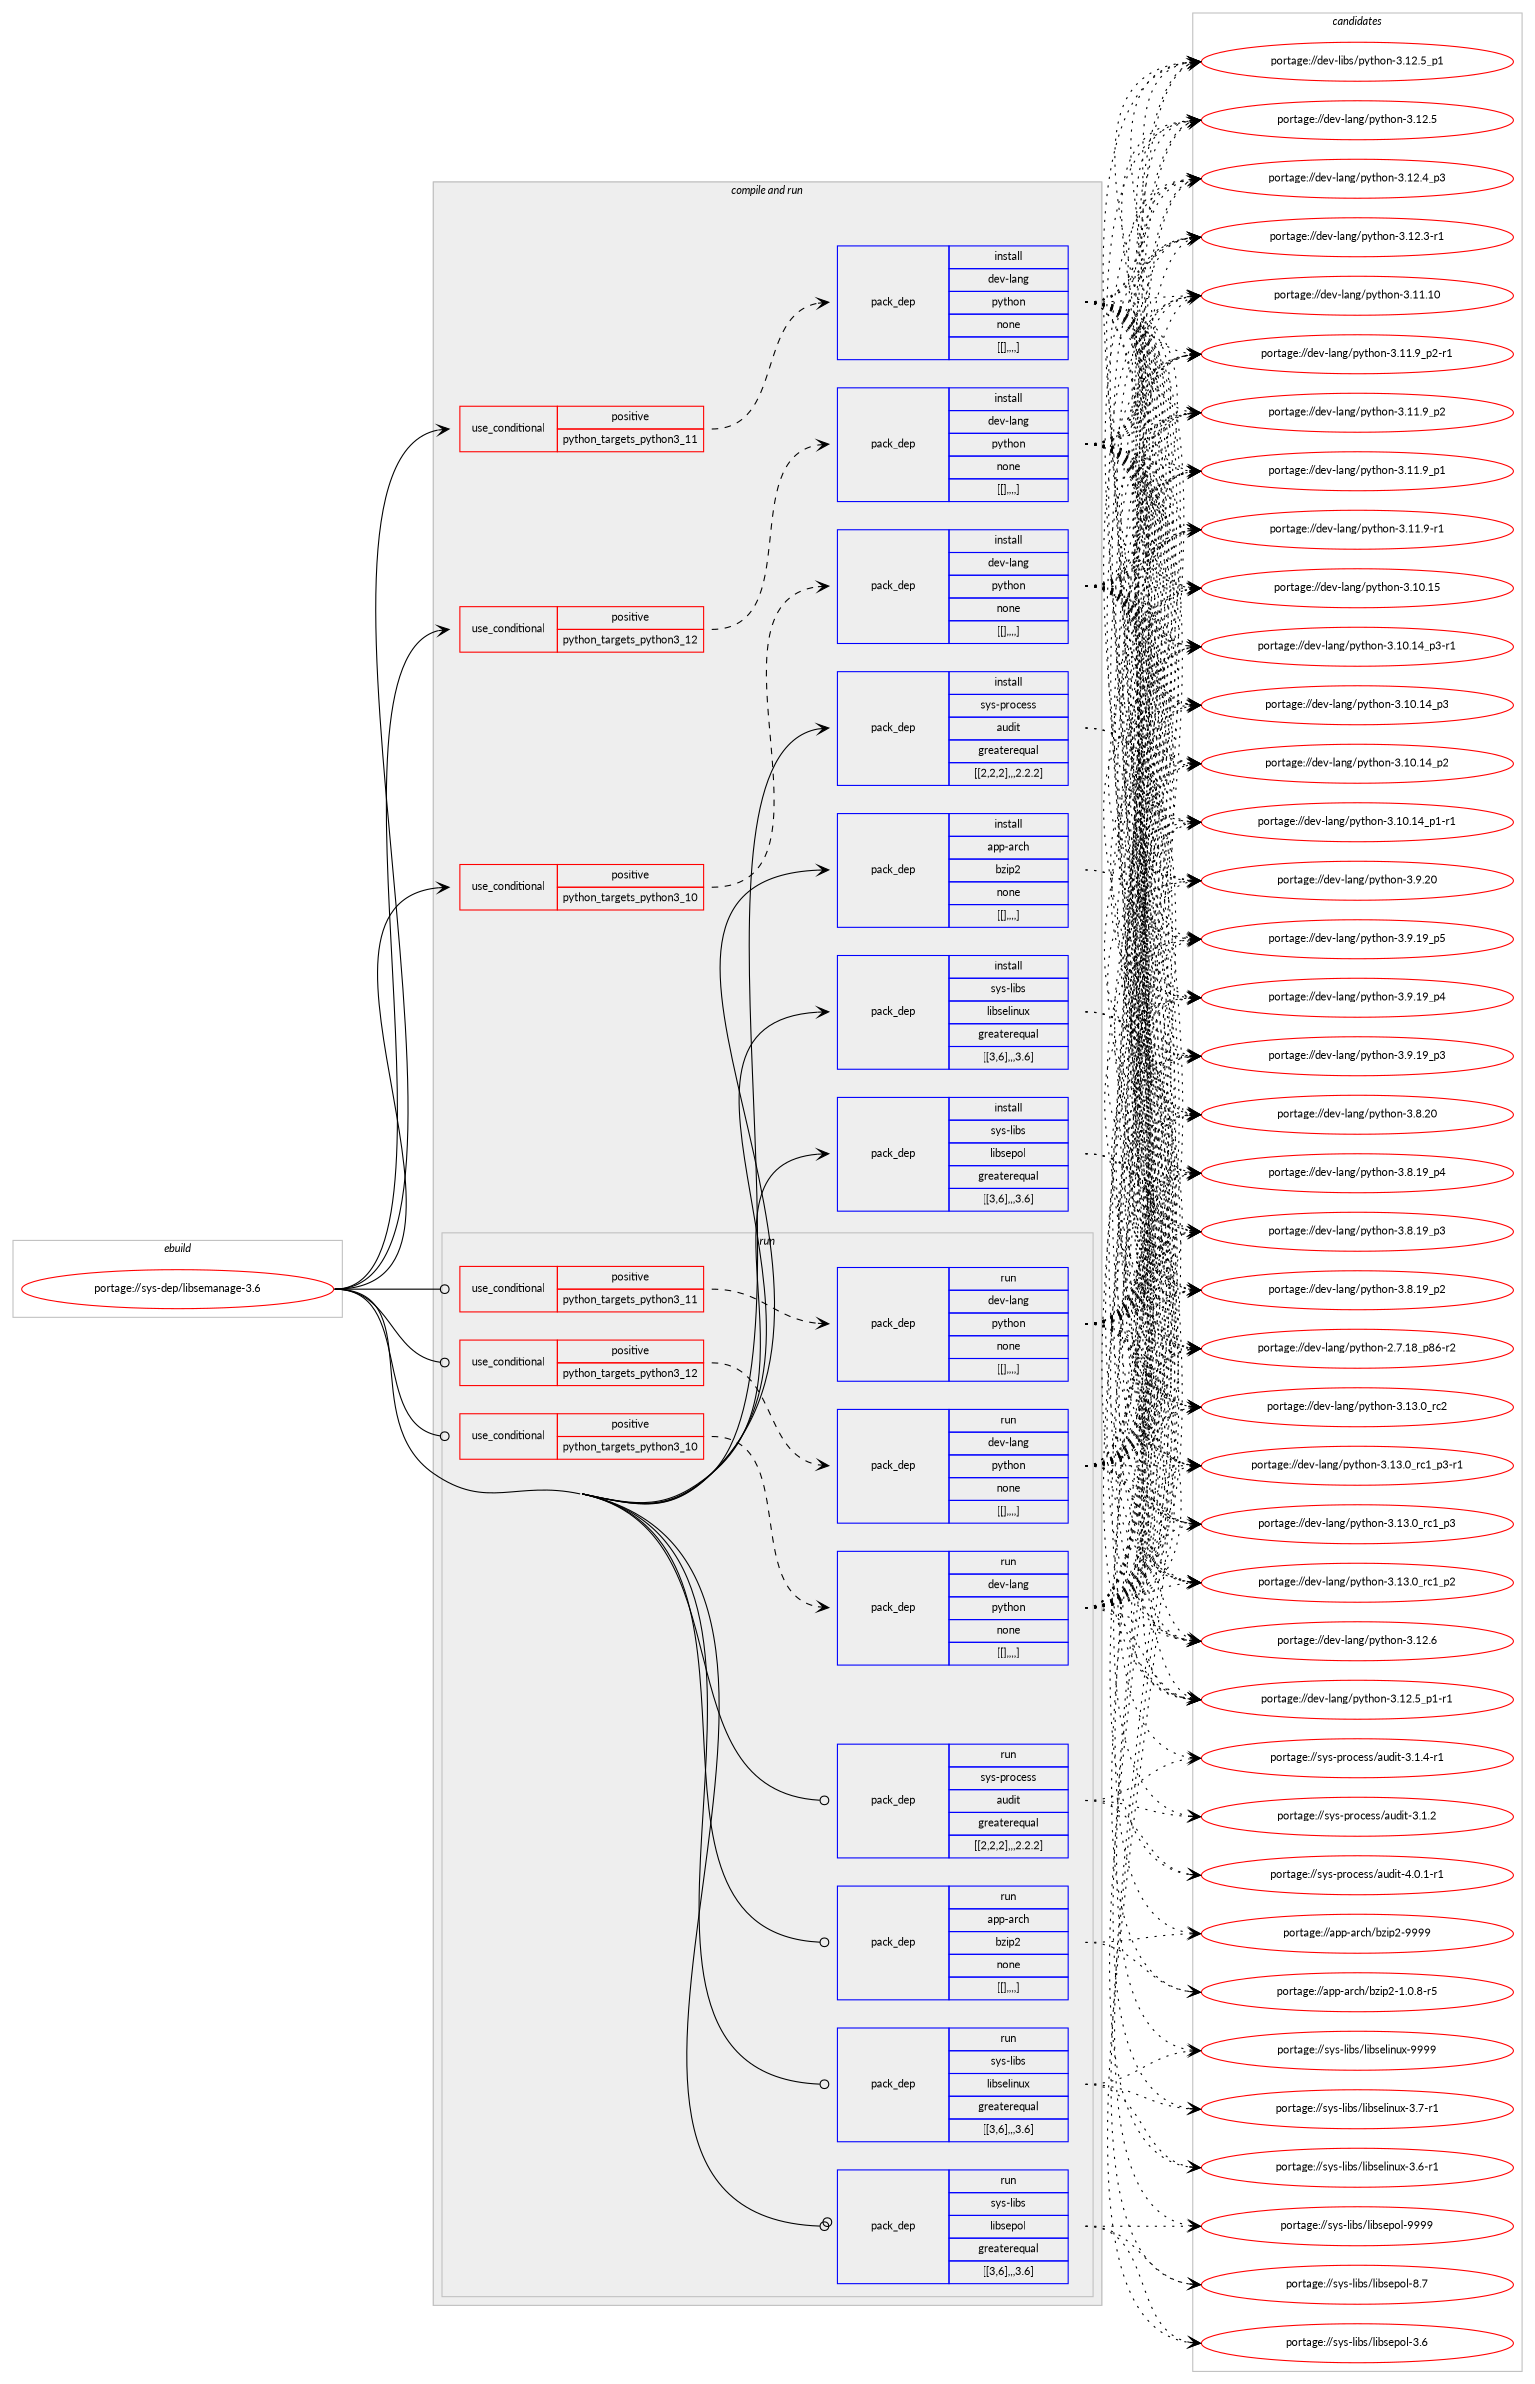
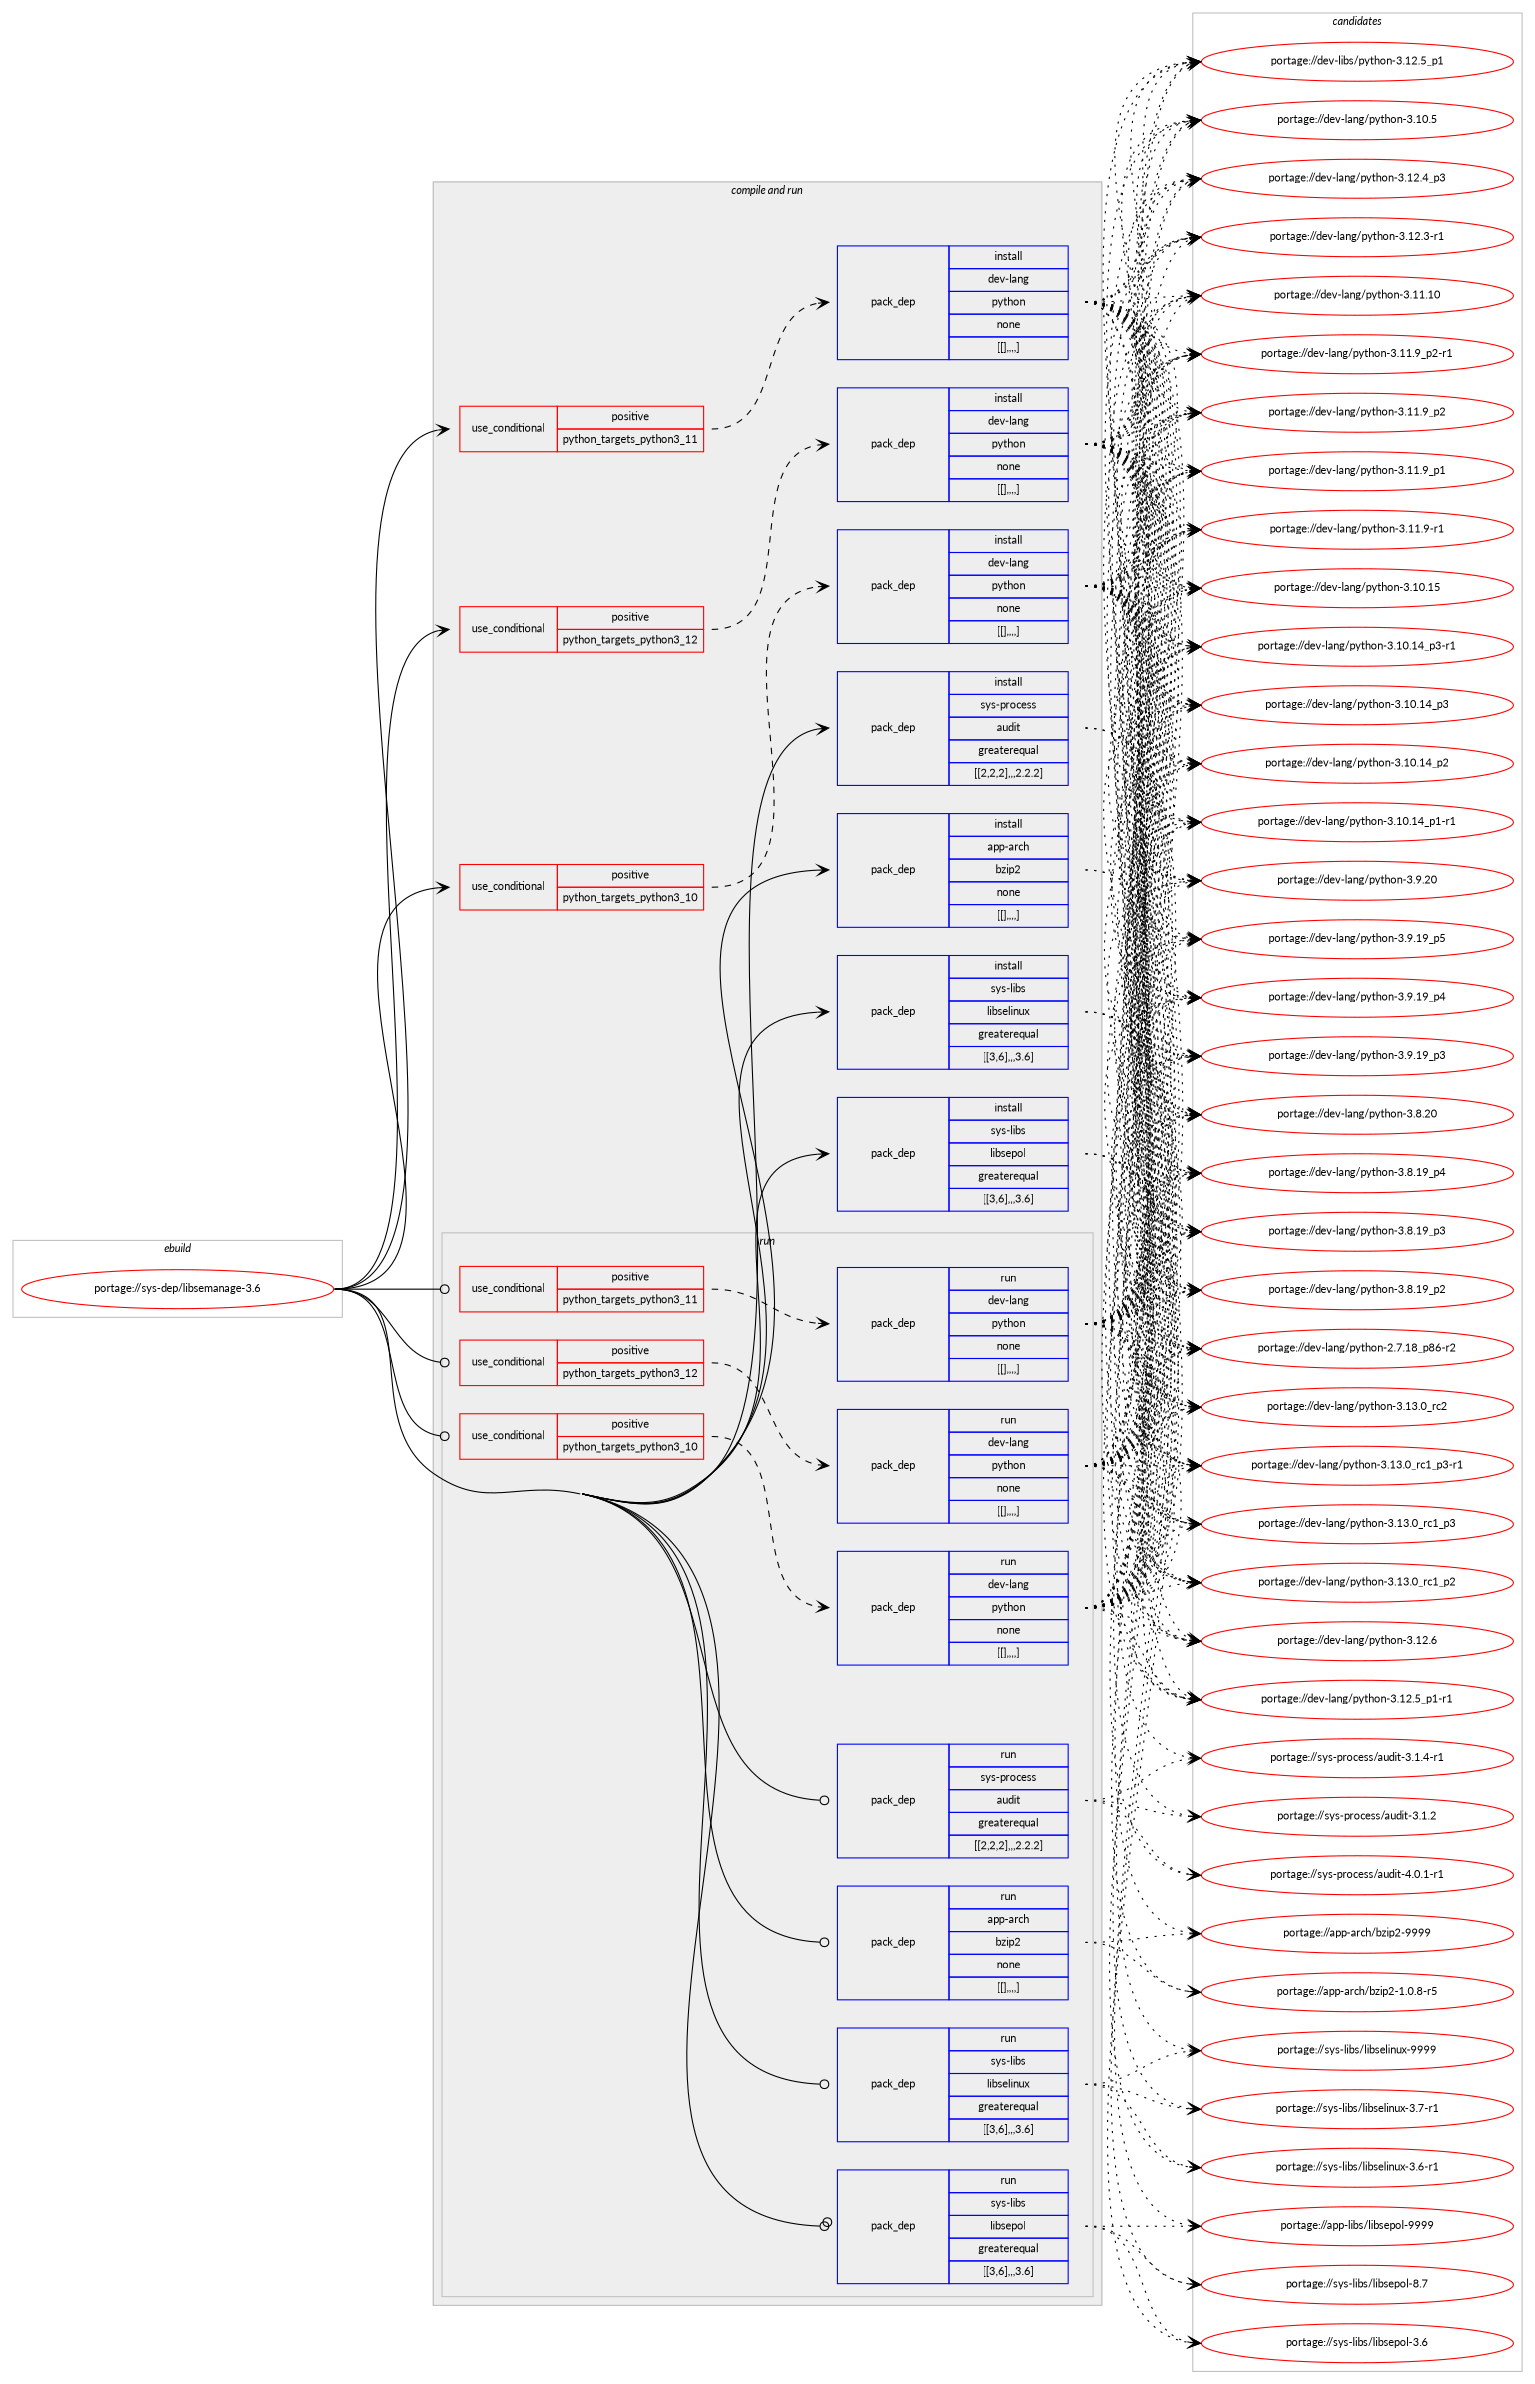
node "portage://dev-lang/python-3.12.5": label "portage://dev-lang/python-3.12.5" -> "portage://dev-lang/python-3.10.5"
node "portage://sys-libs/libsepol-9999": label "portage://sys-libs/libsepol-9999" -> "portage://app-libs/libsepol-9999"
